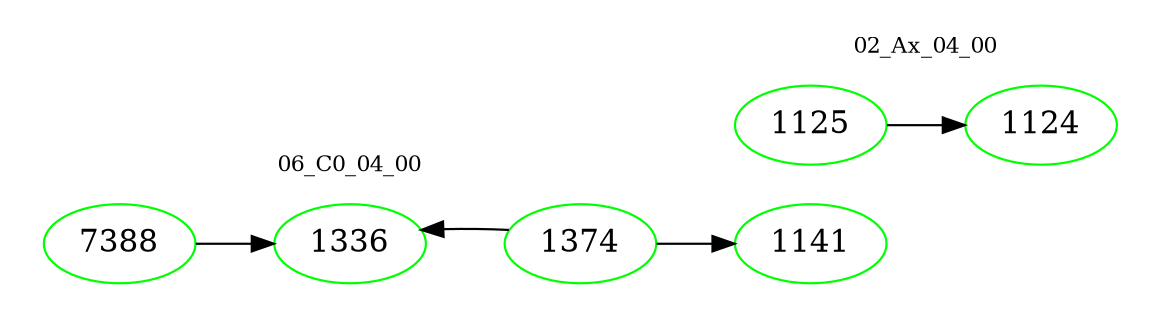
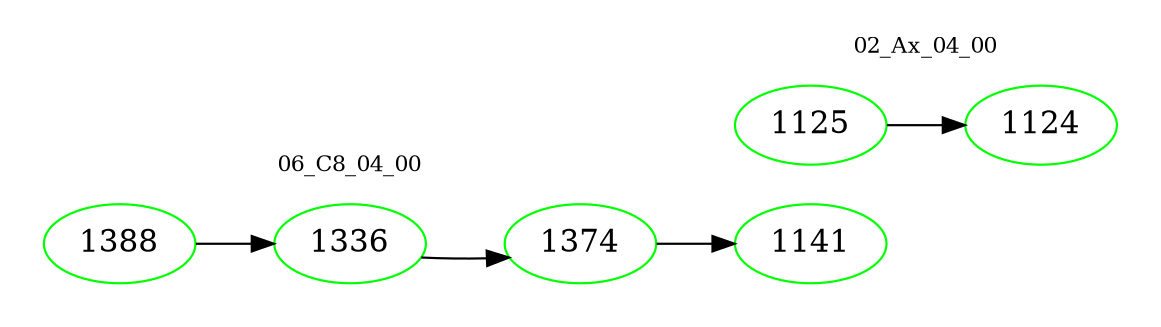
cluster "06_C0_04_00": label "06_C0_04_00" -> "06_C8_04_00"
edge "1374" -> "1336": reversed
node "7388": label "7388" -> "1388"
